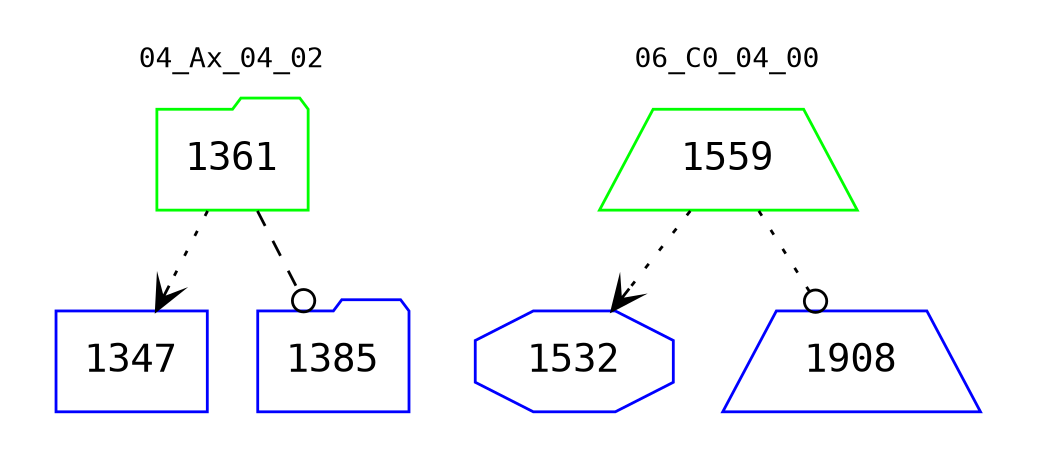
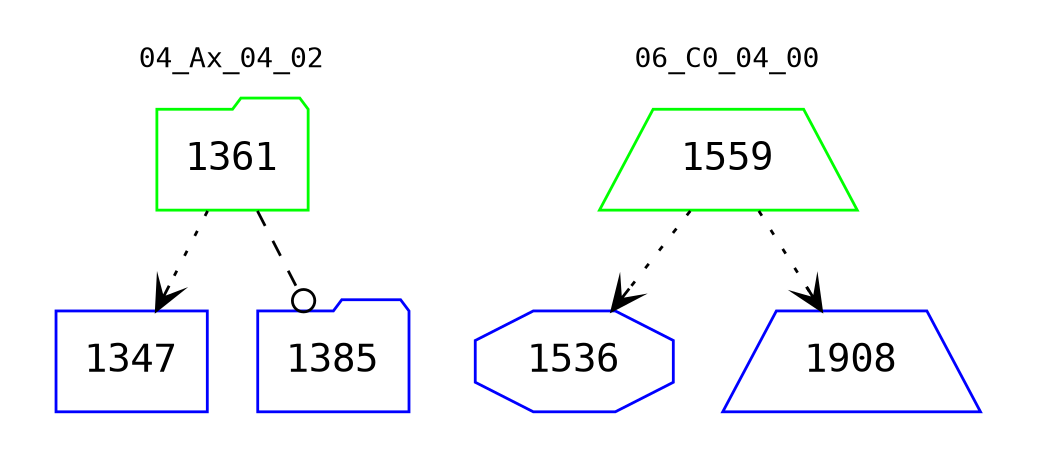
edge "1559" -> "1908": arrowhead odot -> vee
node "1532": label "1532" -> "1536"
